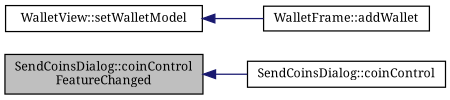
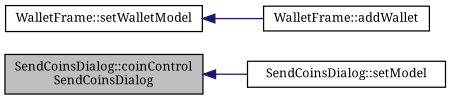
node "WalletView::setWalletModel": label "WalletView::setWalletModel" -> "WalletFrame::setWalletModel"
node "SendCoinsDialog::coinControl FeatureChanged": label "SendCoinsDialog::coinControl FeatureChanged" -> "SendCoinsDialog::coinControl SendCoinsDialog"
node "SendCoinsDialog::coinControl": label "SendCoinsDialog::coinControl" -> "SendCoinsDialog::setModel"
